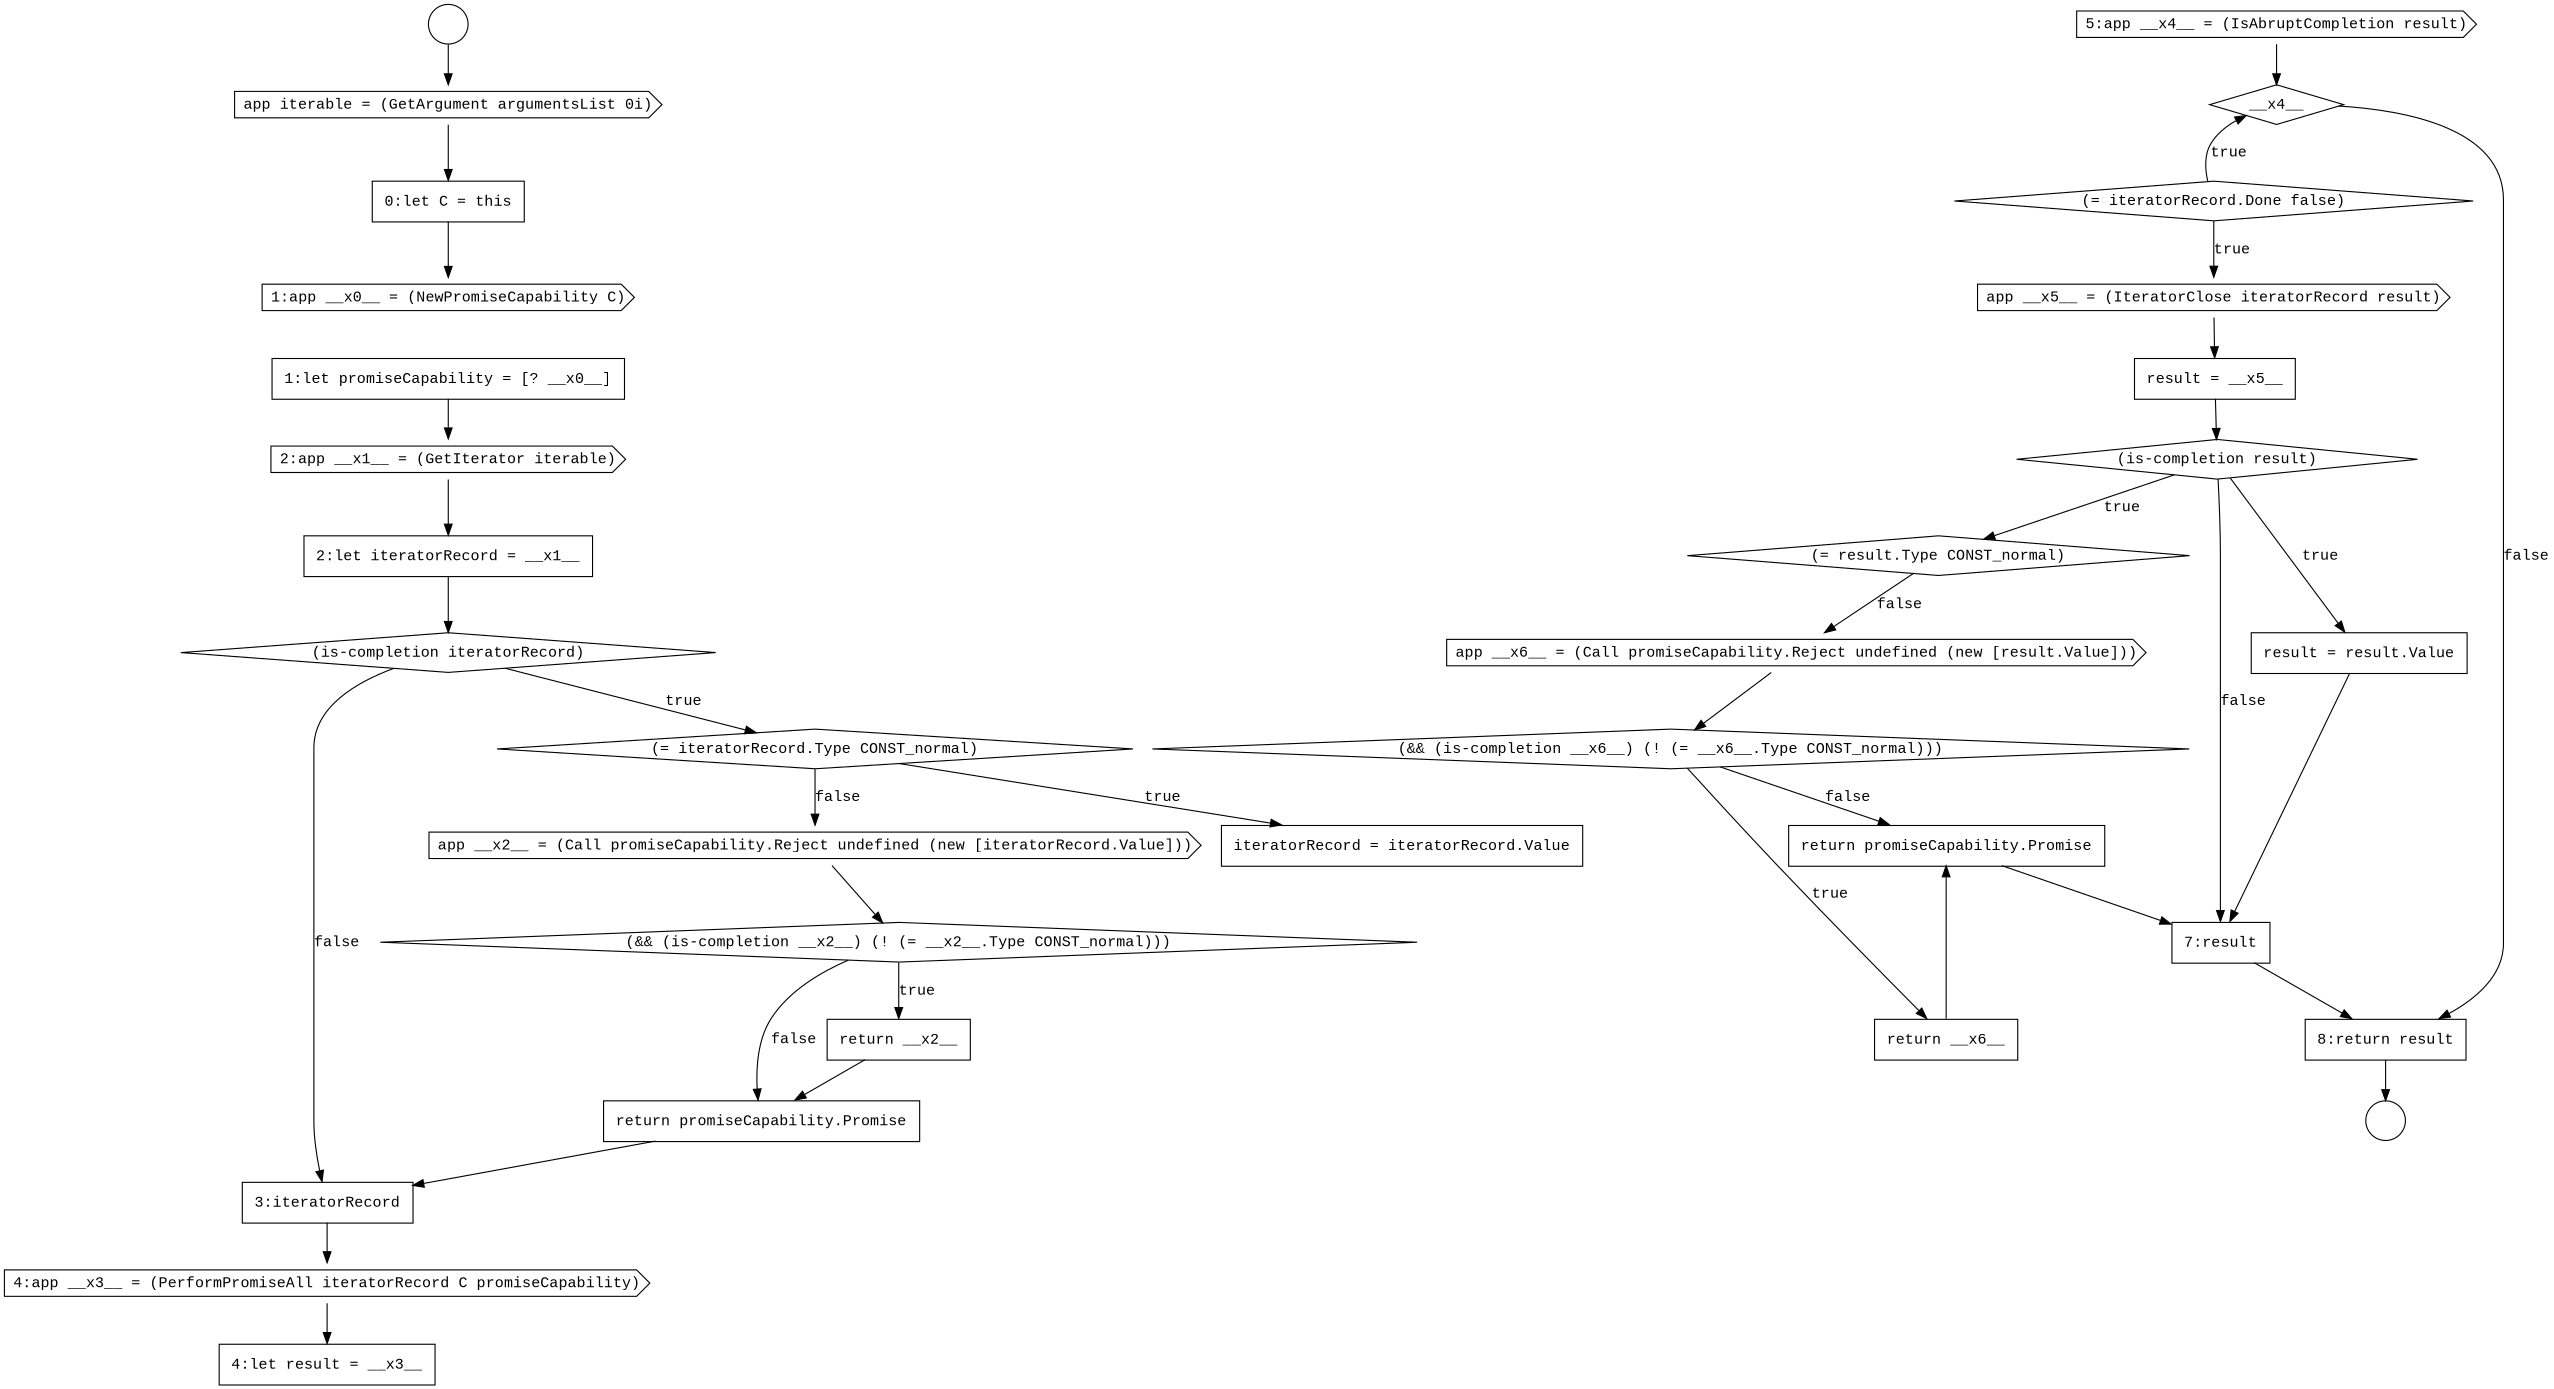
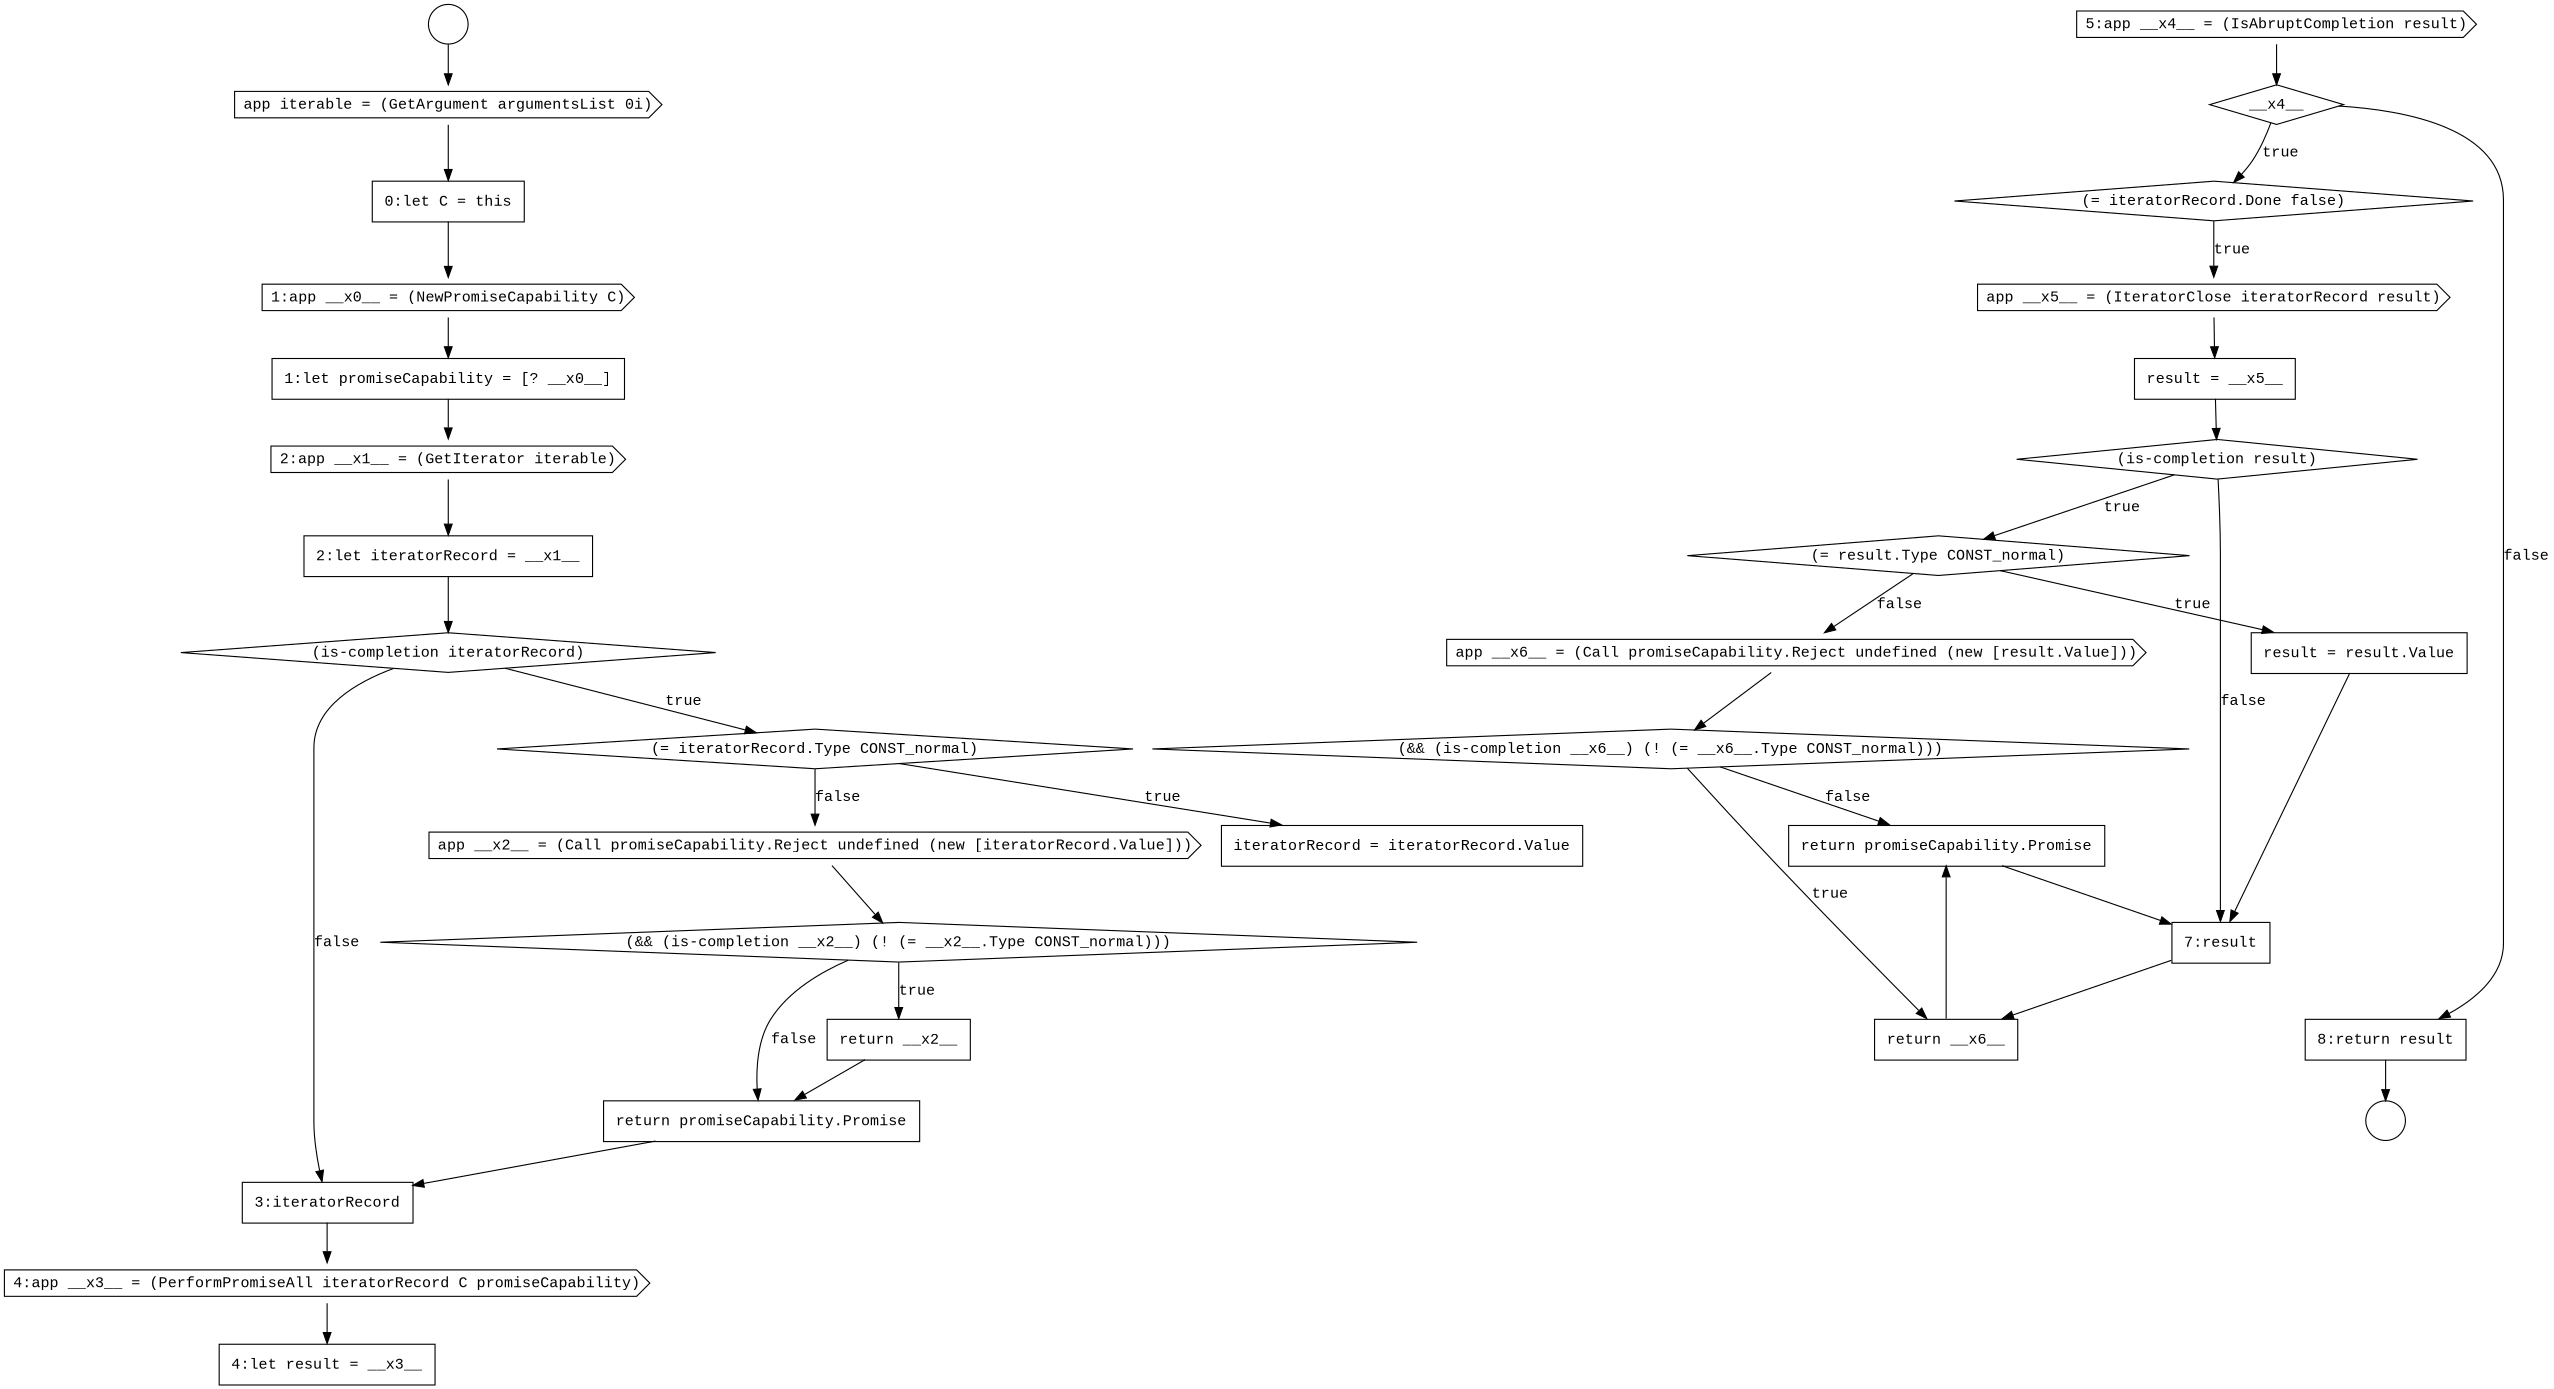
edge "(= iteratorRecord.Done false)" -> "__x4__": reversed
edge "1:app __x0__ = (NewPromiseCapability C)" -> "1:let promiseCapability = [? __x0__]": added
edge "(is-completion result)" -> "result = result.Value": now "(= result.Type CONST_normal)" -> "result = result.Value"
edge "7:result" -> "8:return result": now "7:result" -> "return __x6__"
